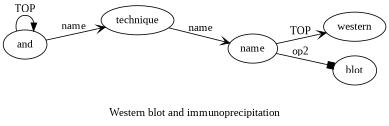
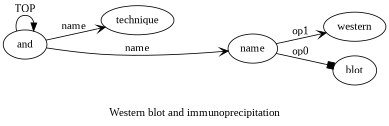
edge "name" -> "western": label "TOP" -> "op1"
edge "technique" -> "name": now "and" -> "name"
edge "name" -> "blot": label "op2" -> "op0"
